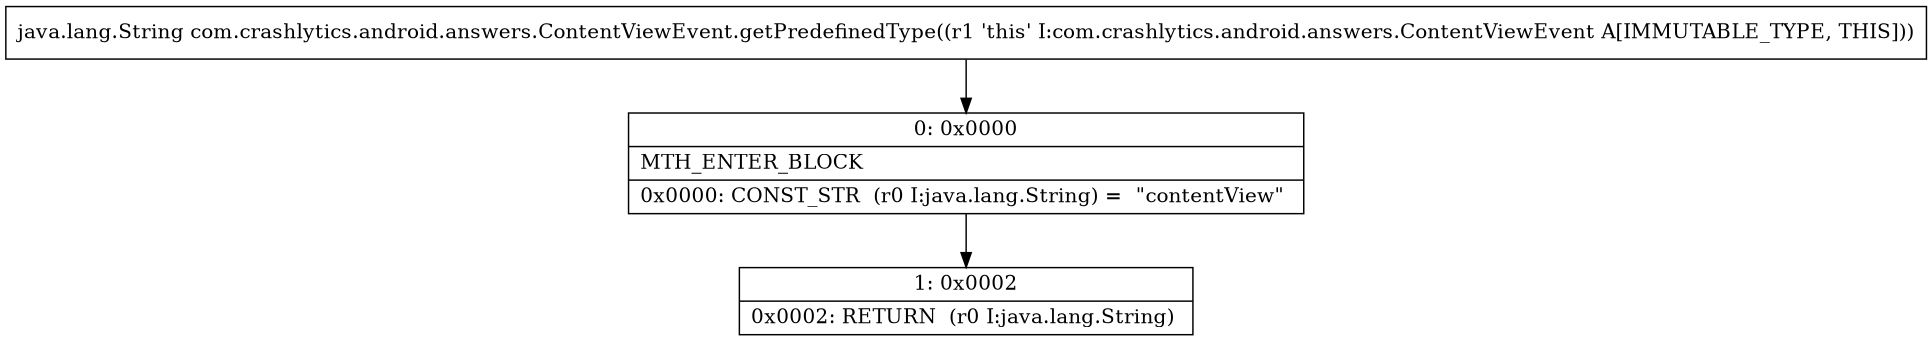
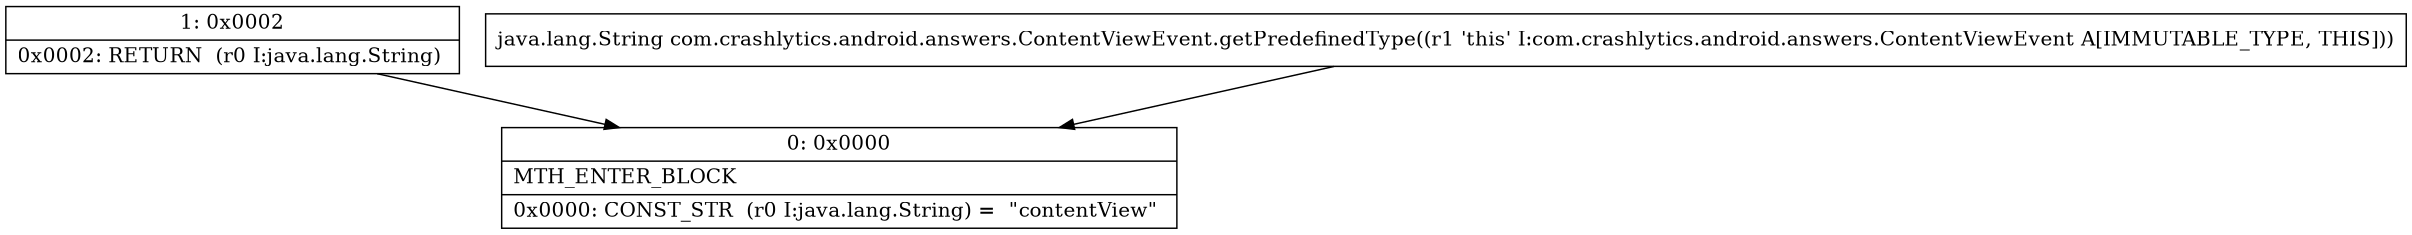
edge "0: 0x0000" -> "1: 0x0002": reversed
